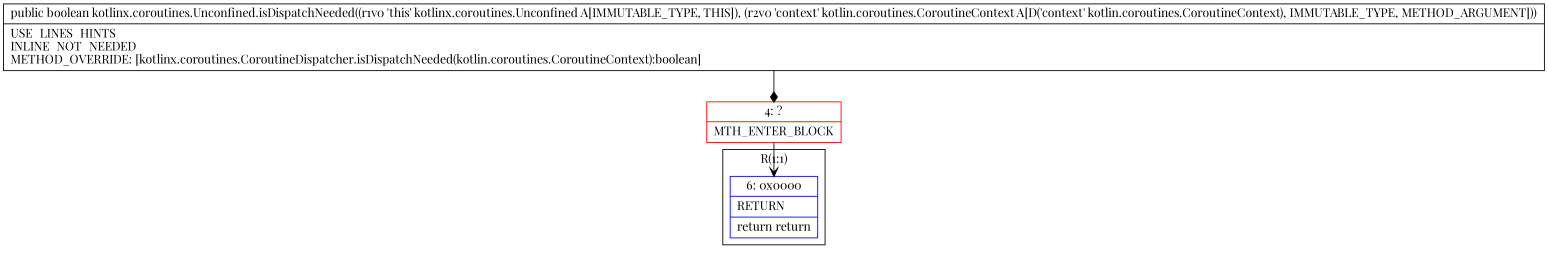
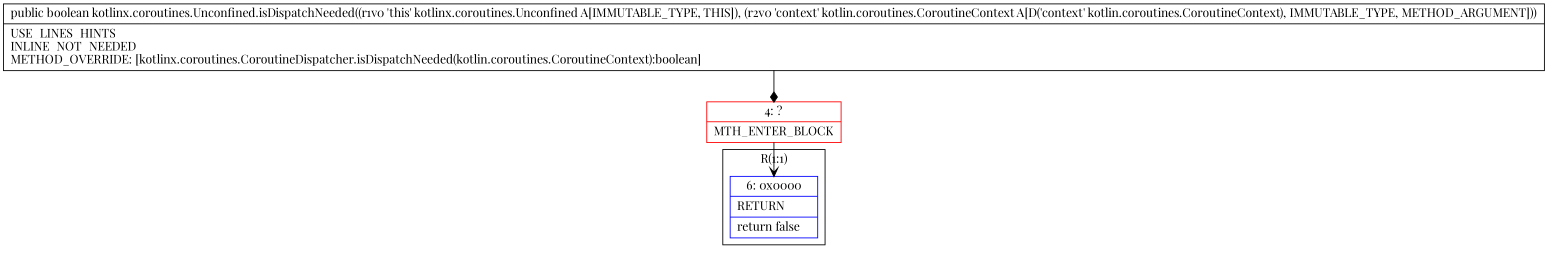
node "6: 0x0000": text "return return" -> "return false"
